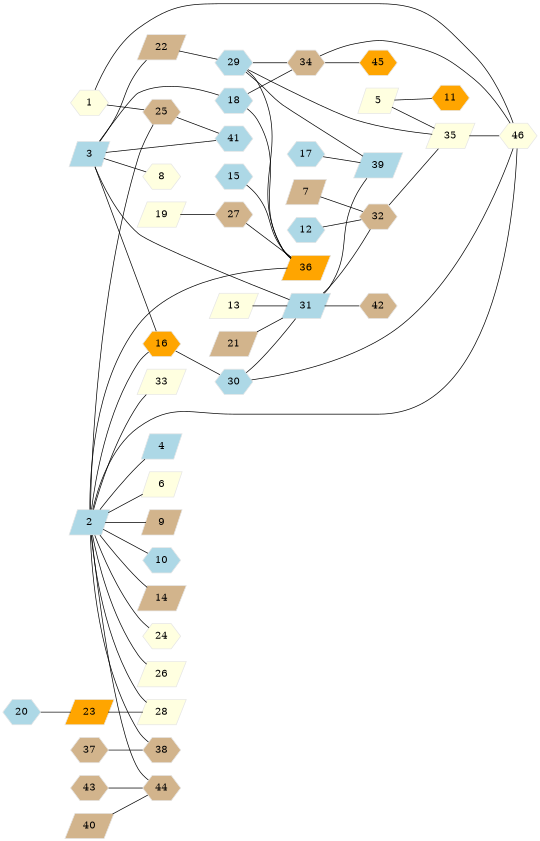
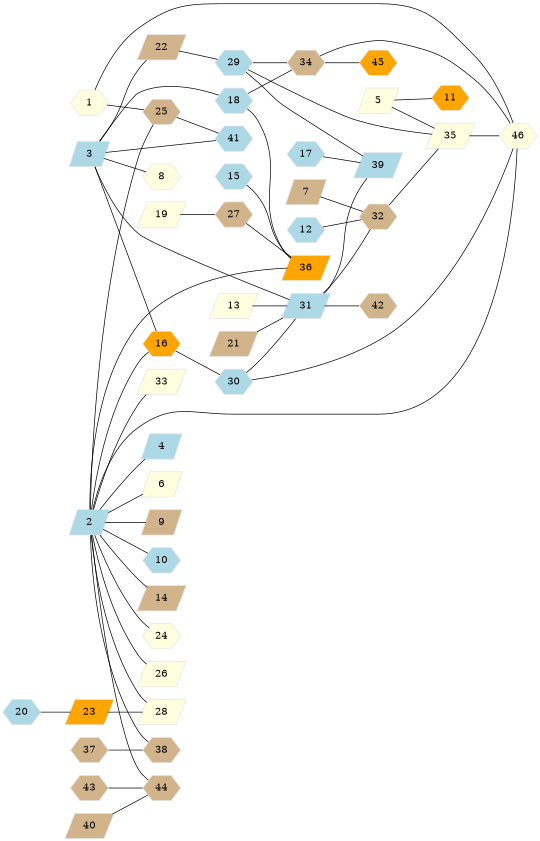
edge "29" -- "36": removed
